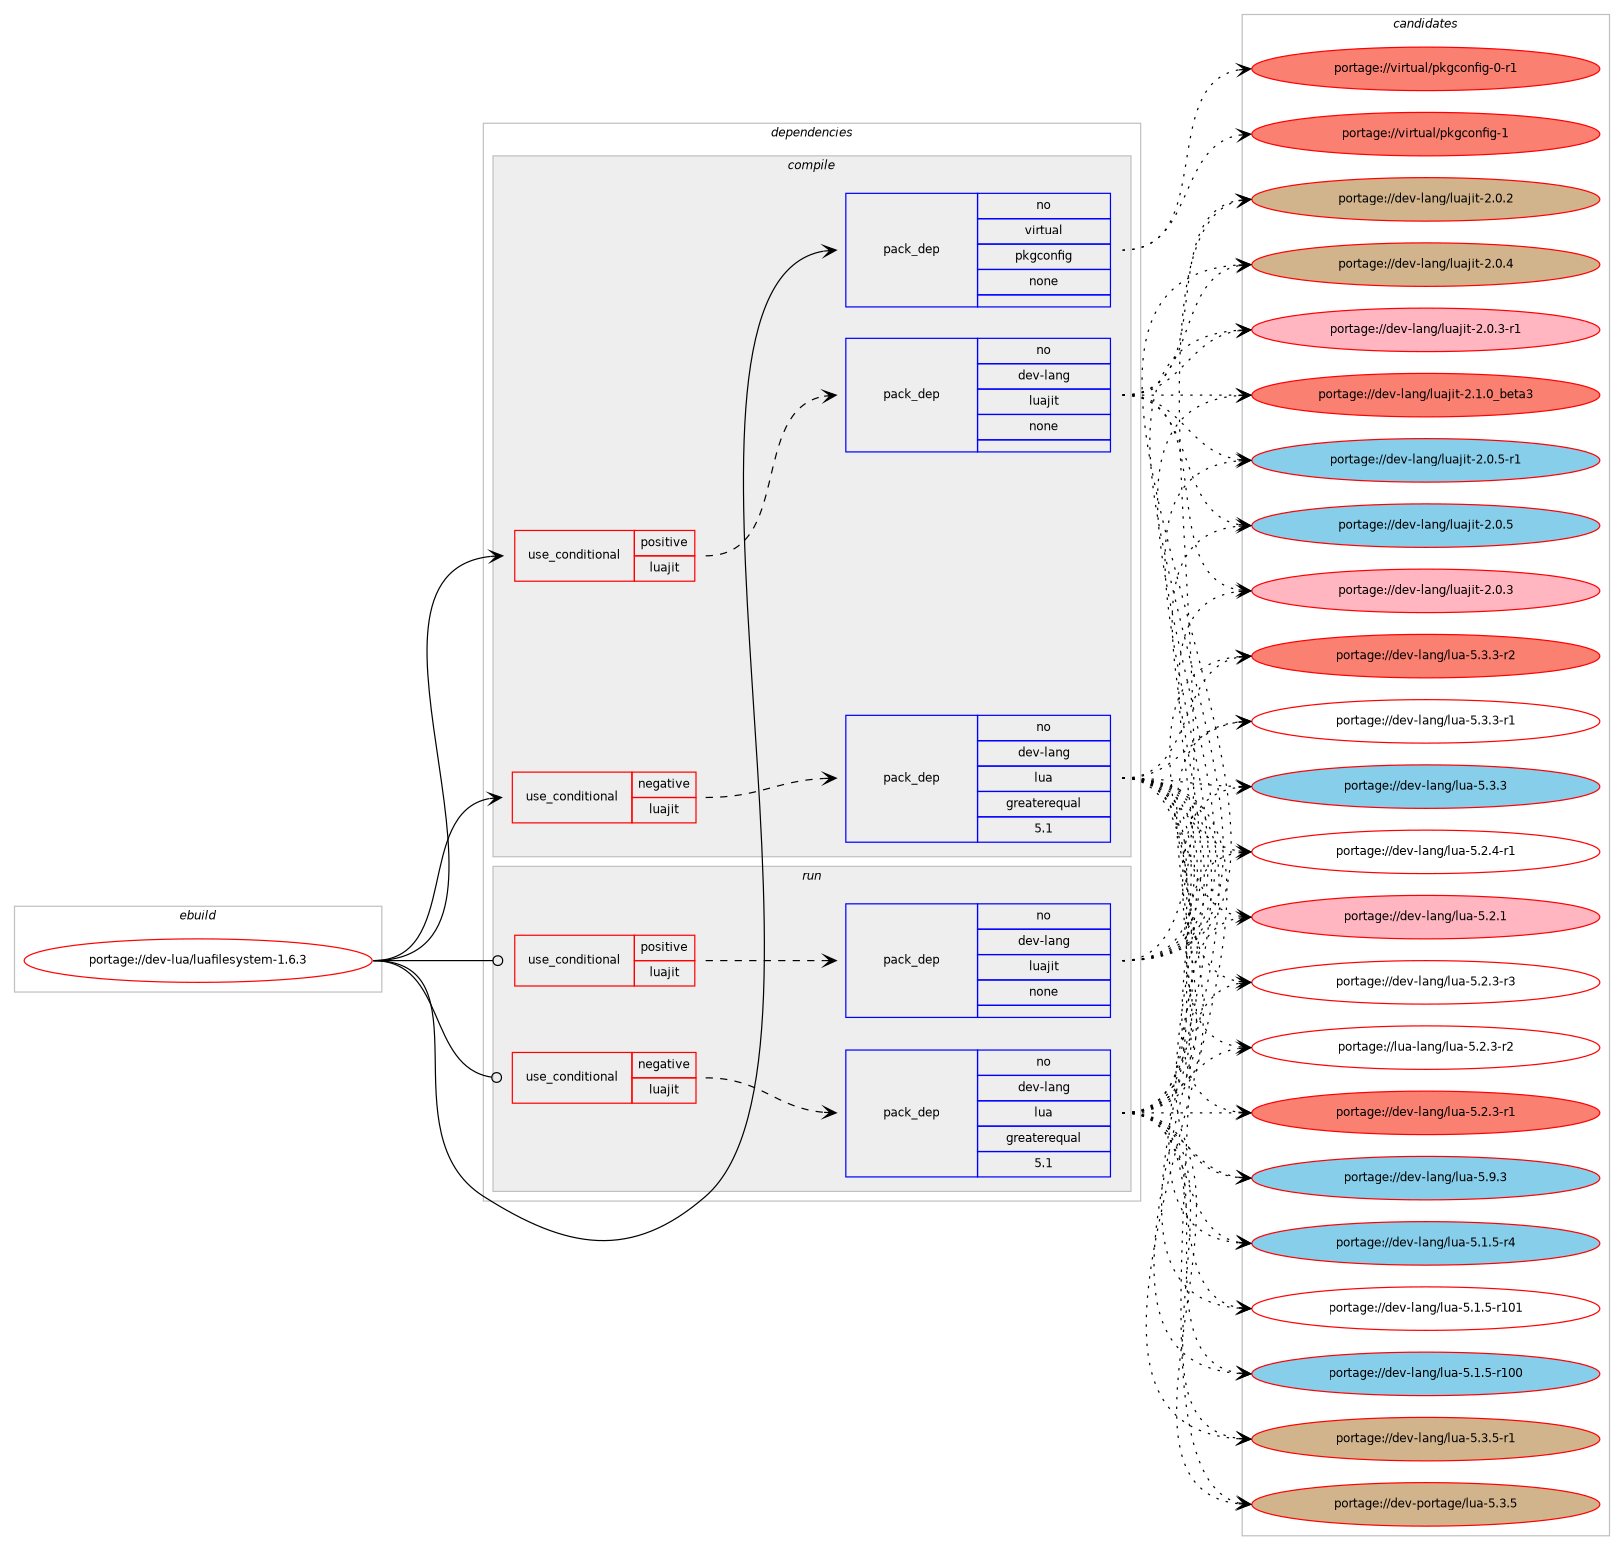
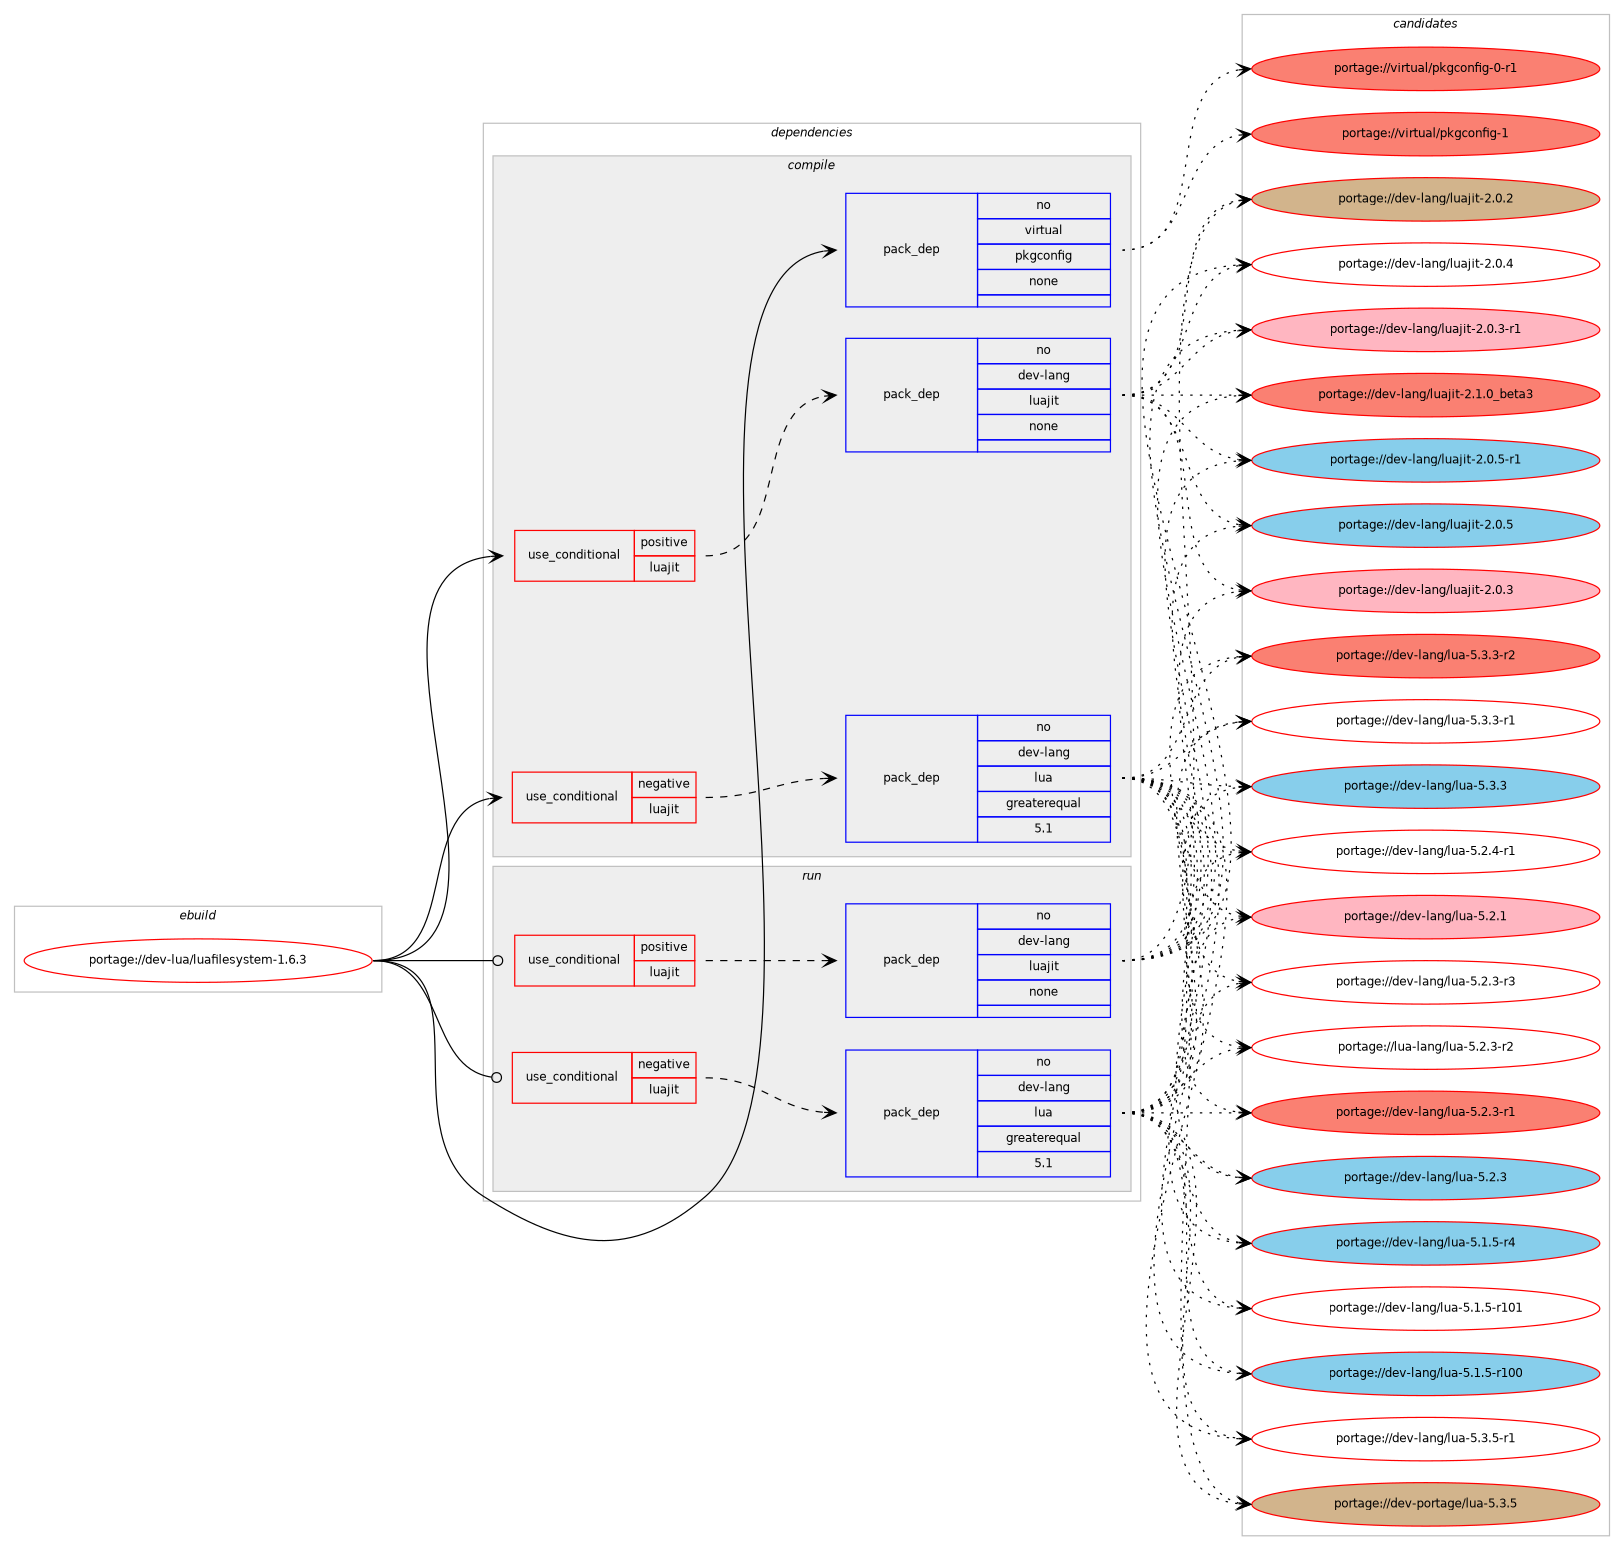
node "portage://dev-lang/luajit-2.0.4": fillcolor tan -> white
node "portage://dev-lang/lua-5.9.3": label "portage://dev-lang/lua-5.9.3" -> "portage://dev-lang/lua-5.2.3"
node "portage://dev-lang/lua-5.3.5-r1": fillcolor tan -> white
